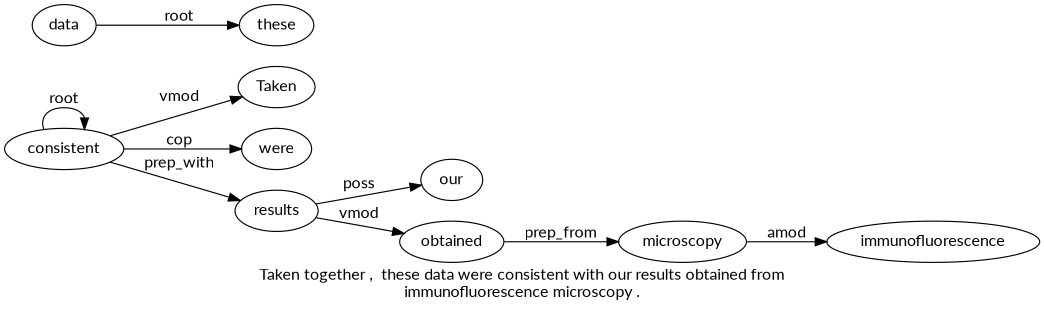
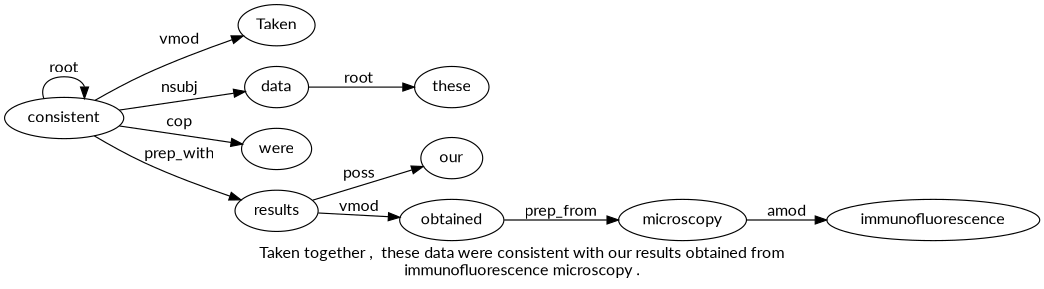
edge "consistent" -> "data": added, label "nsubj"
